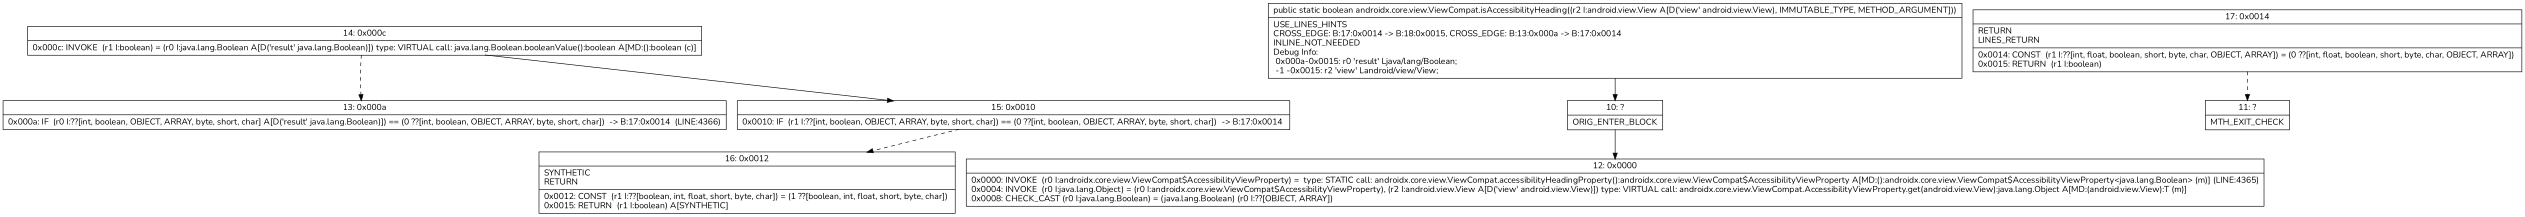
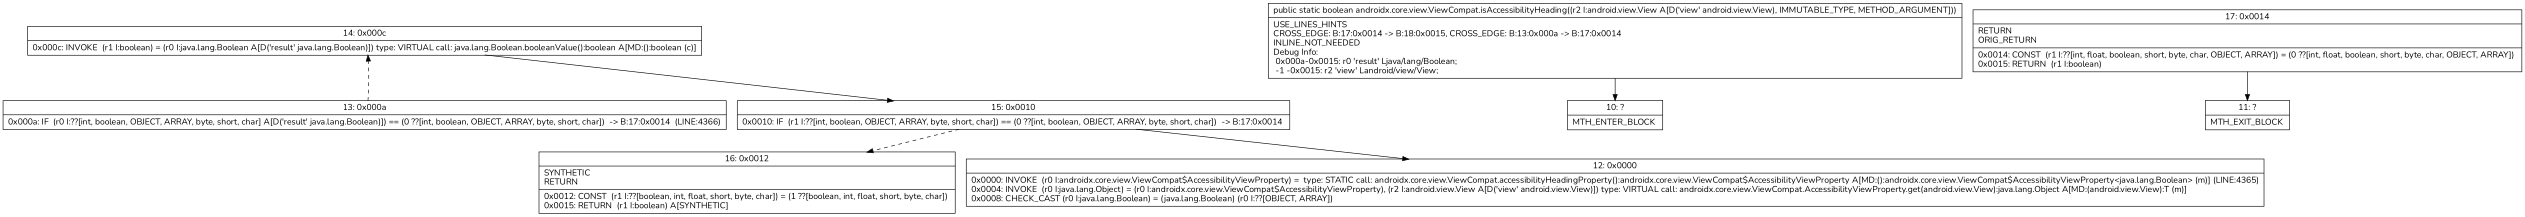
node "17: 0x0014": text "LINES_RETURN" -> "ORIG_RETURN"
edge "14: 0x000c" -> "13: 0x000a": reversed
edge "17: 0x0014" -> "11: ?": style dashed -> solid
node "10: ?": text "ORIG_ENTER_BLOCK" -> "MTH_ENTER_BLOCK"
node "11: ?": text "MTH_EXIT_CHECK" -> "MTH_EXIT_BLOCK"
edge "10: ?" -> "12: 0x0000": now "15: 0x0010" -> "12: 0x0000"
